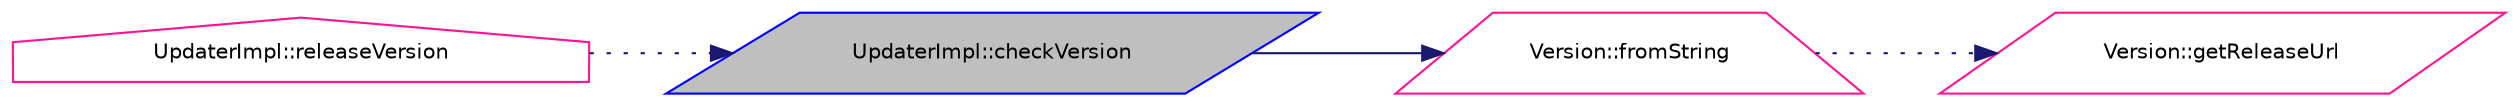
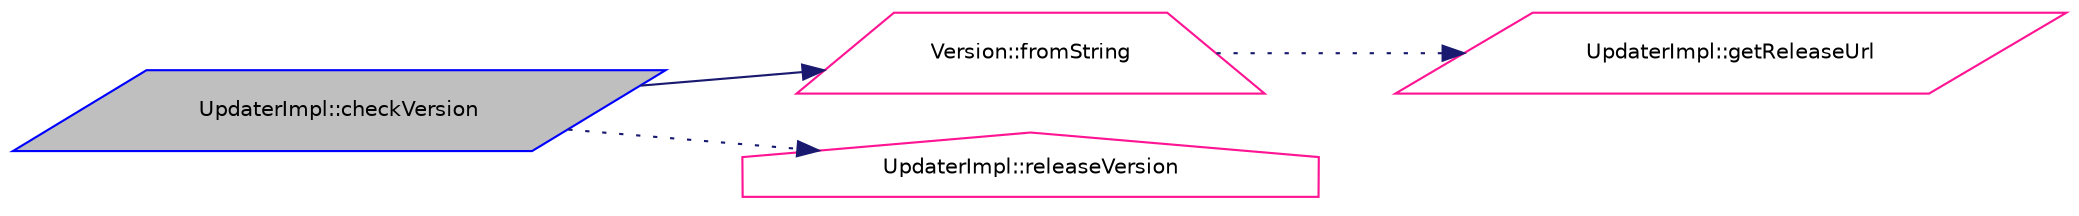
edge "UpdaterImpl::releaseVersion" -> "UpdaterImpl::checkVersion": reversed
node "Version::getReleaseUrl": label "Version::getReleaseUrl" -> "UpdaterImpl::getReleaseUrl"
